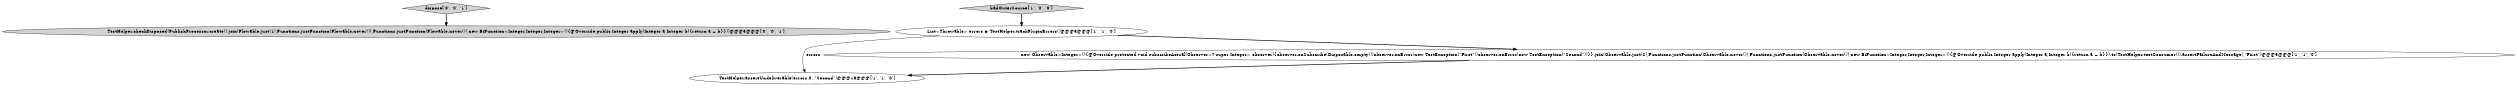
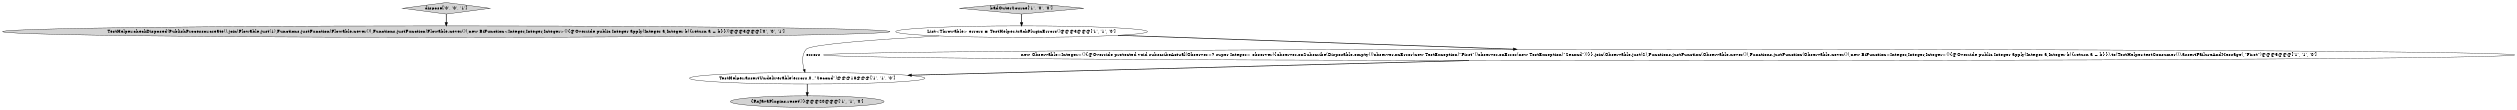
node "{RxJavaPlugins.reset()}@@@20@@@['1', '1', '0']": added
